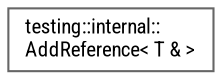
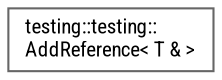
node "testing::internal:: AddReference< T & >": label "testing::internal:: AddReference< T & >" -> "testing::testing:: AddReference< T & >"
